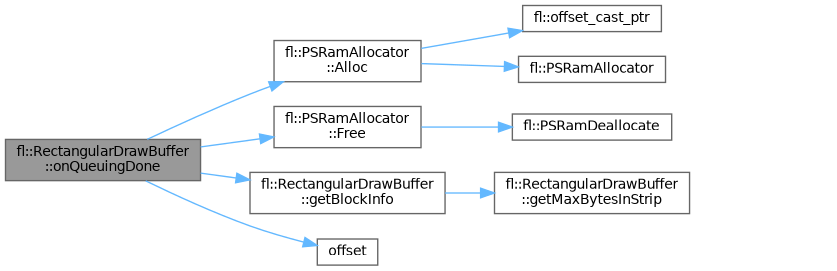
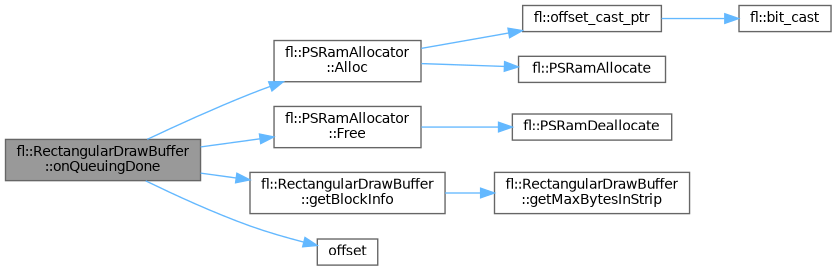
node "fl::bit_cast": added
node "fl::PSRamAllocator": label "fl::PSRamAllocator" -> "fl::PSRamAllocate"
